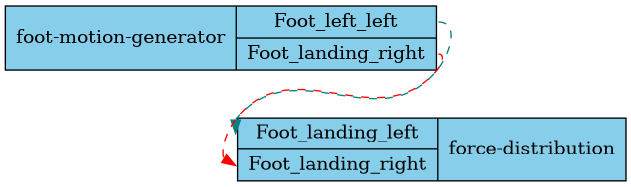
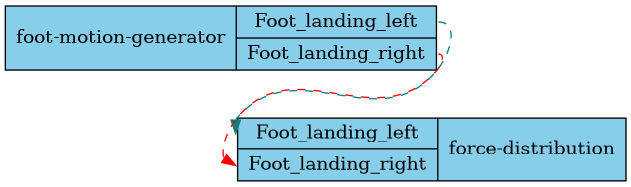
node "foot-motion-generator": text "Foot_left_left" -> "Foot_landing_left"
